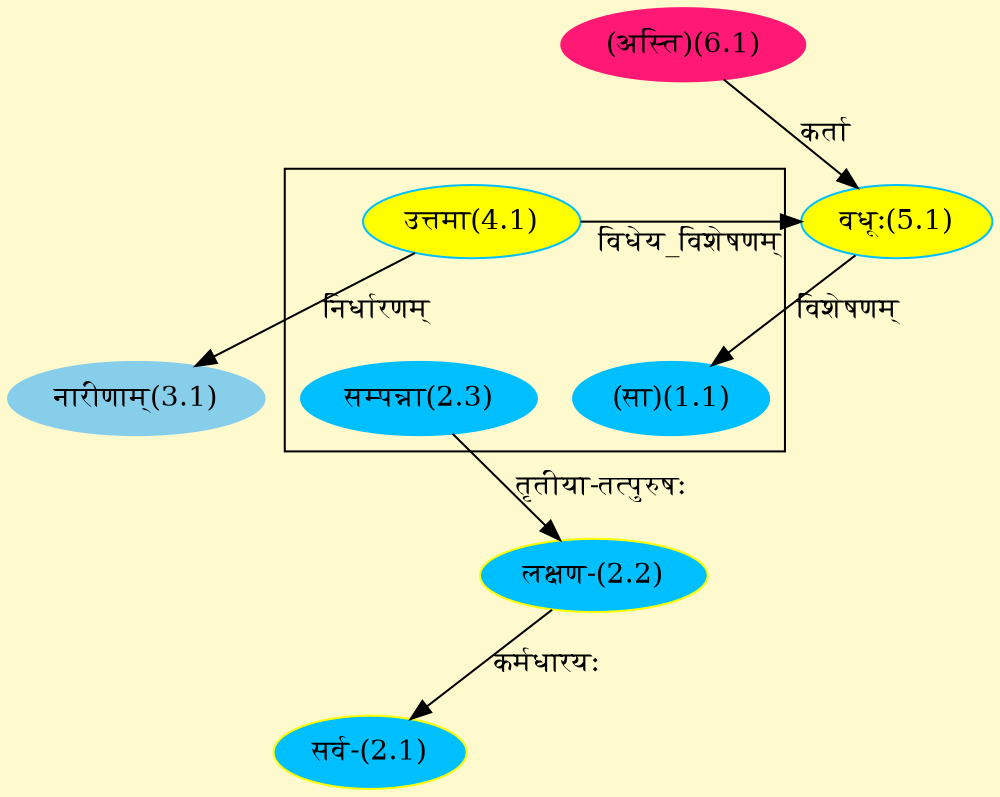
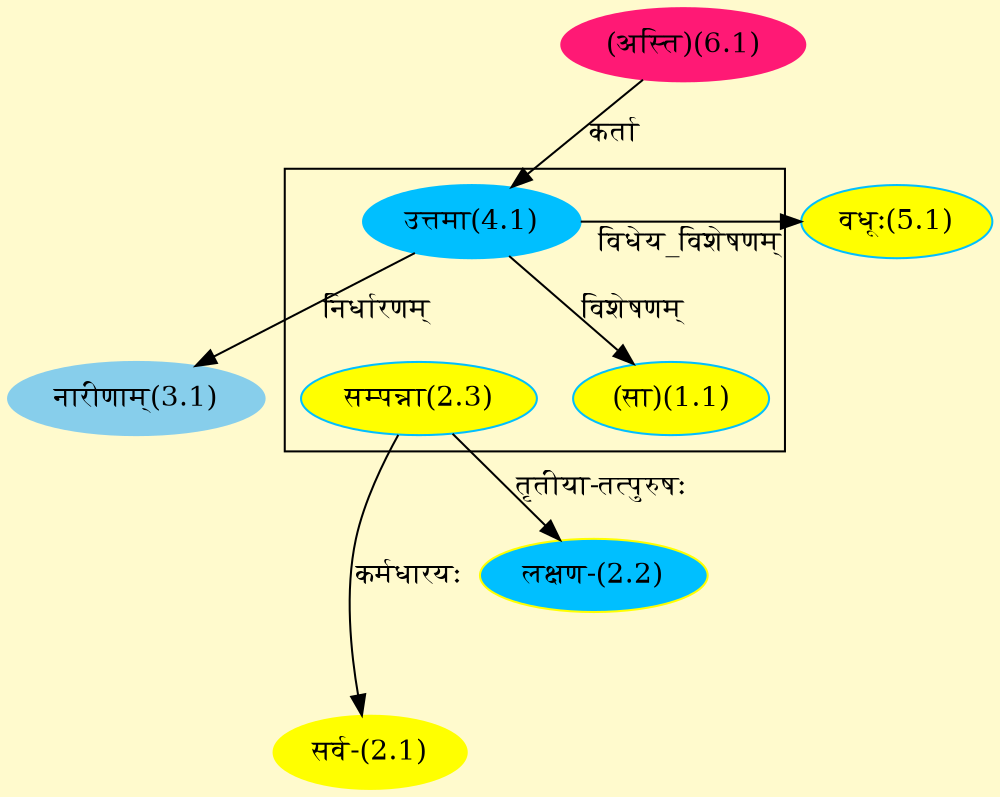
edge "(अस्ति)(6.1)" -> "वधूः(5.1)": now "(अस्ति)(6.1)" -> "उत्तमा(4.1)"
node "उत्तमा(4.1)": fillcolor #ffff00 -> #00bfff
edge "वधूः(5.1)" -> "(सा)(1.1)": now "उत्तमा(4.1)" -> "(सा)(1.1)"
node "सम्पन्ना(2.3)": fillcolor #00bfff -> #ffff00
node "(सा)(1.1)": fillcolor #00bfff -> #ffff00
edge "लक्षण-(2.2)" -> "सर्व-(2.1)": now "सम्पन्ना(2.3)" -> "सर्व-(2.1)"
node "सर्व-(2.1)": fillcolor #00bfff -> #ffff00
